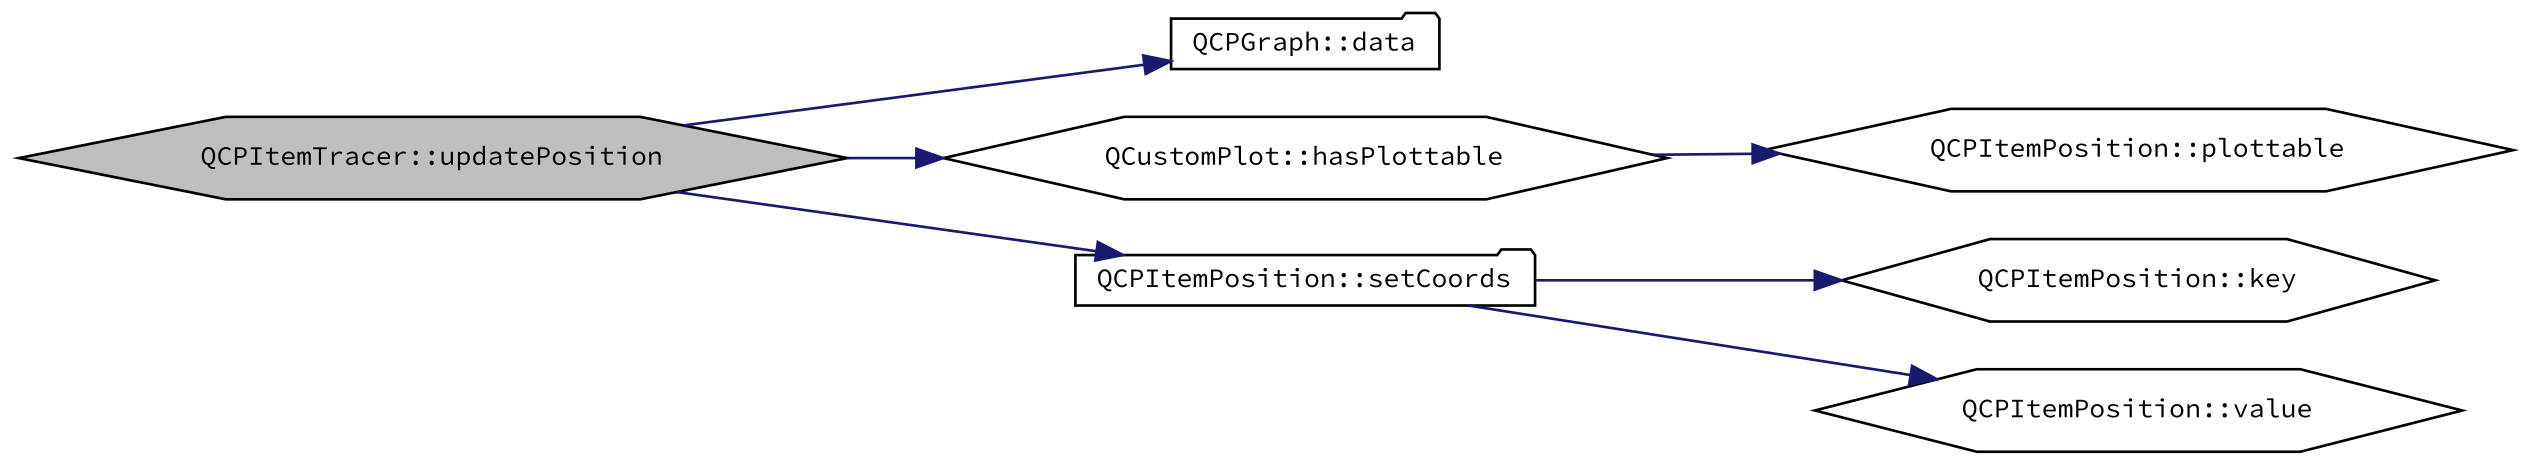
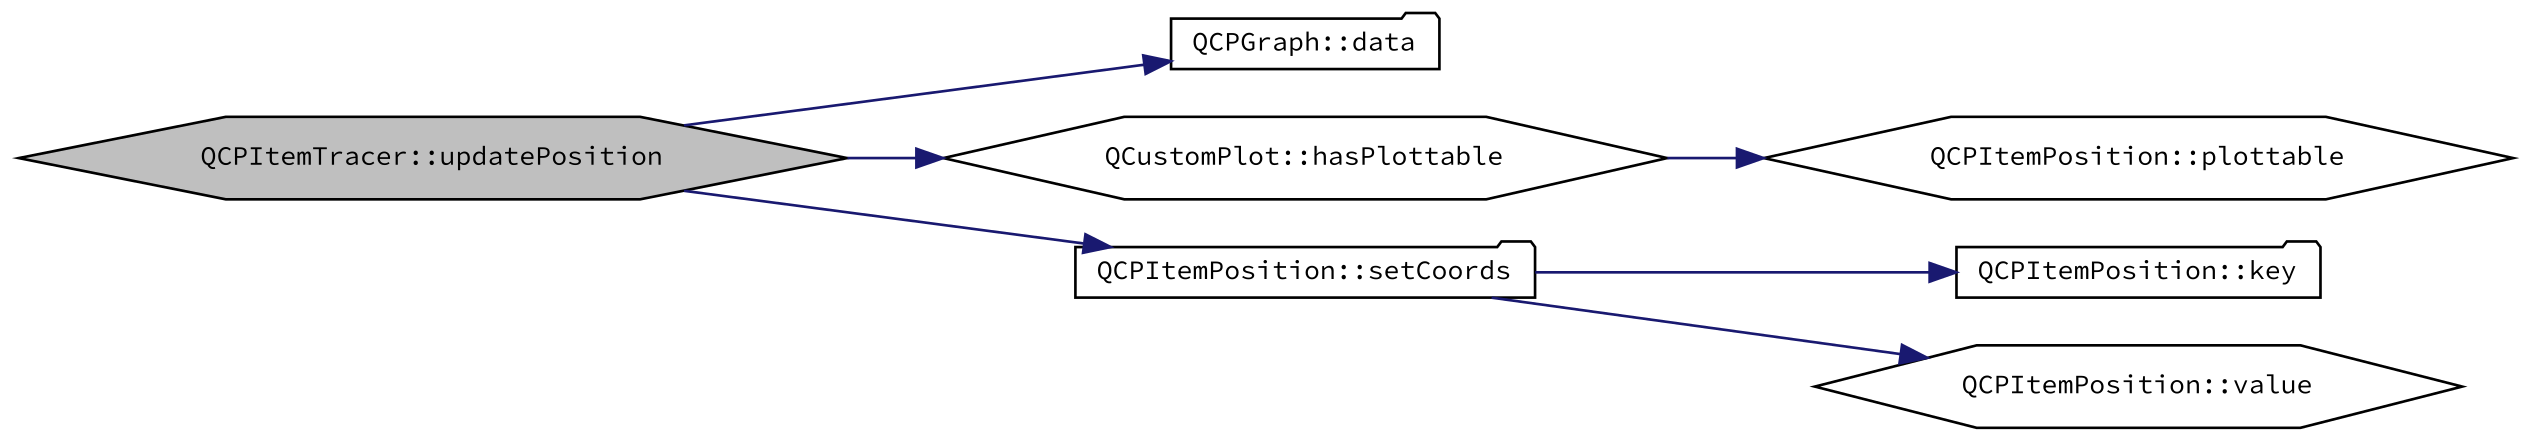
node "QCPItemPosition::key": shape hexagon -> folder
